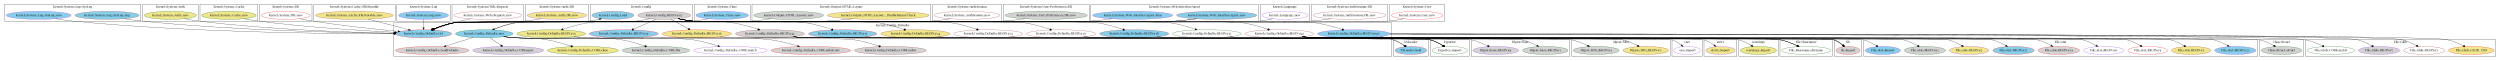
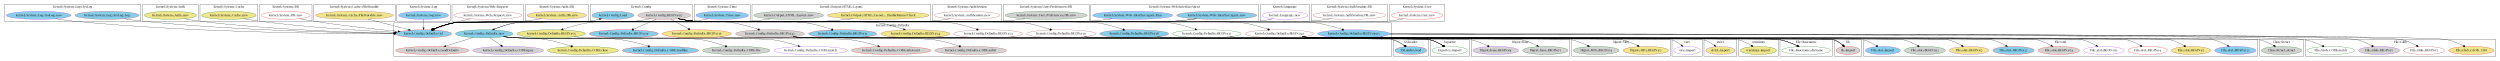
edge "Kernel::Config::BEGIN@117" -> "Kernel::Config::Defaults::BEGIN@24": arrowhead dot -> normal
node "Kernel::Config::Defaults::CORE:readline": added
